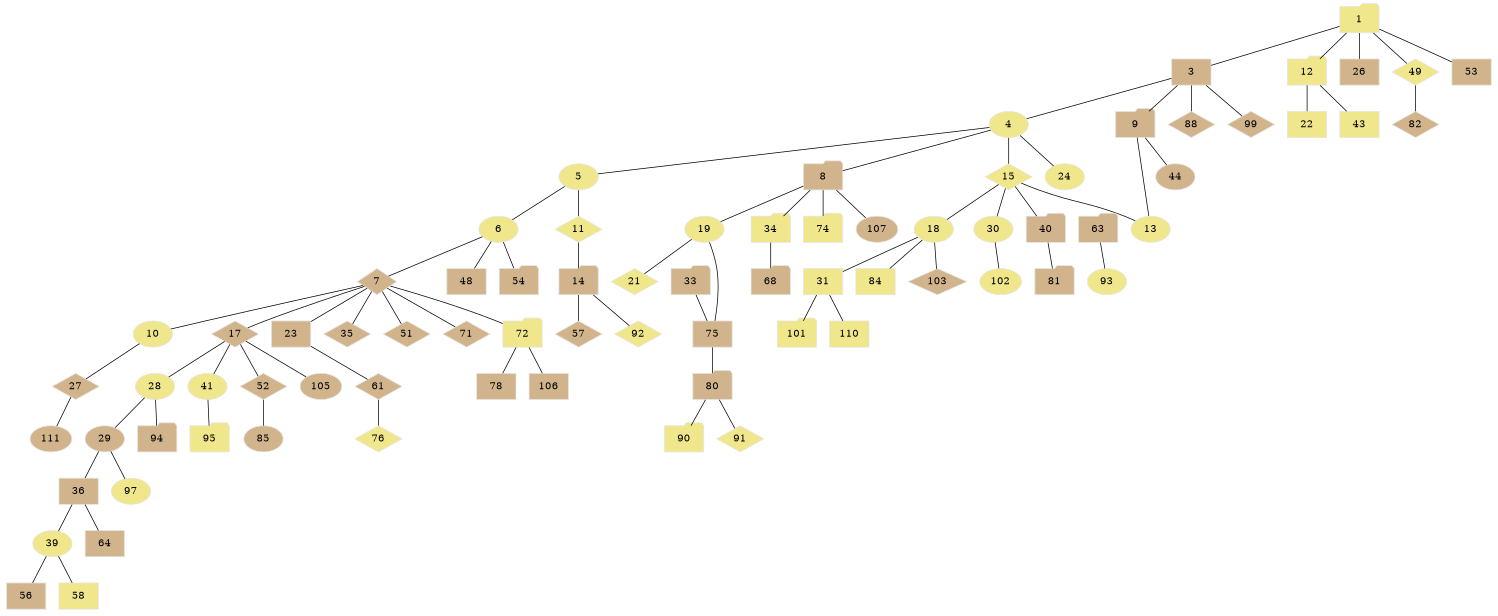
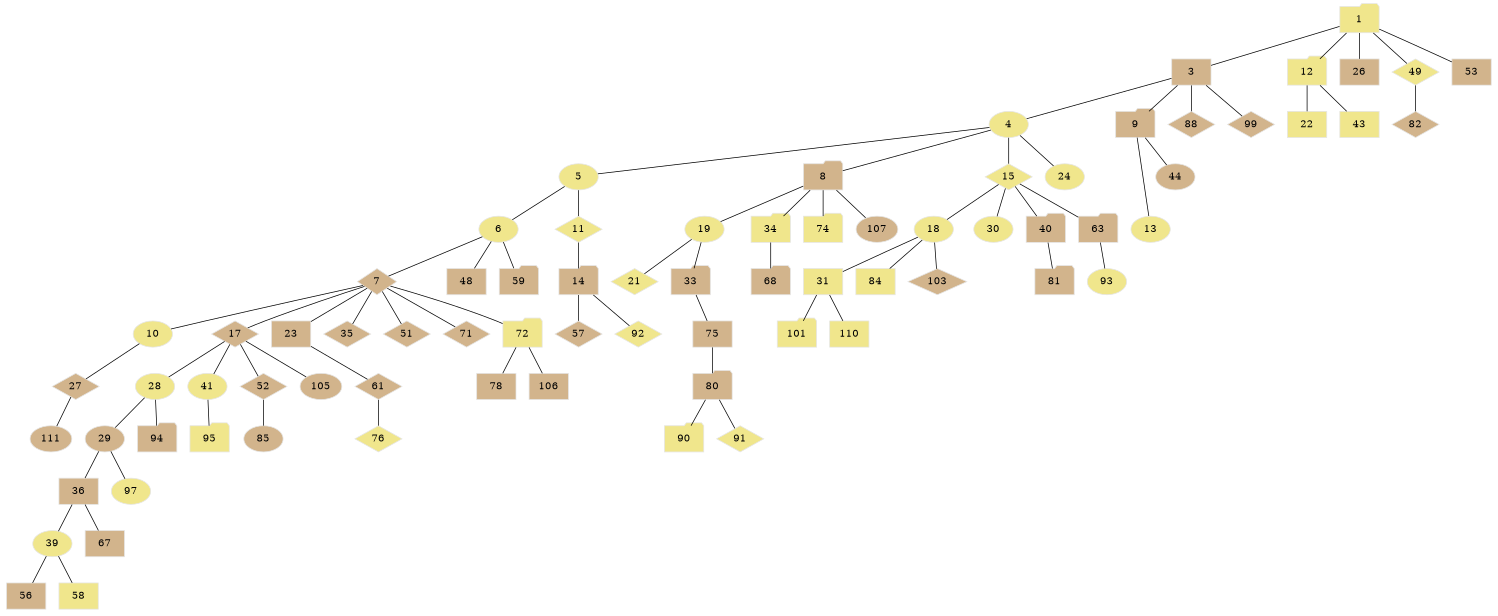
edge "15" -- "13": now "15" -- "63"
edge "19" -- "75": now "19" -- "33"
node "54": label "54" -> "59"
node "102": removed
node "64": label "64" -> "67"
